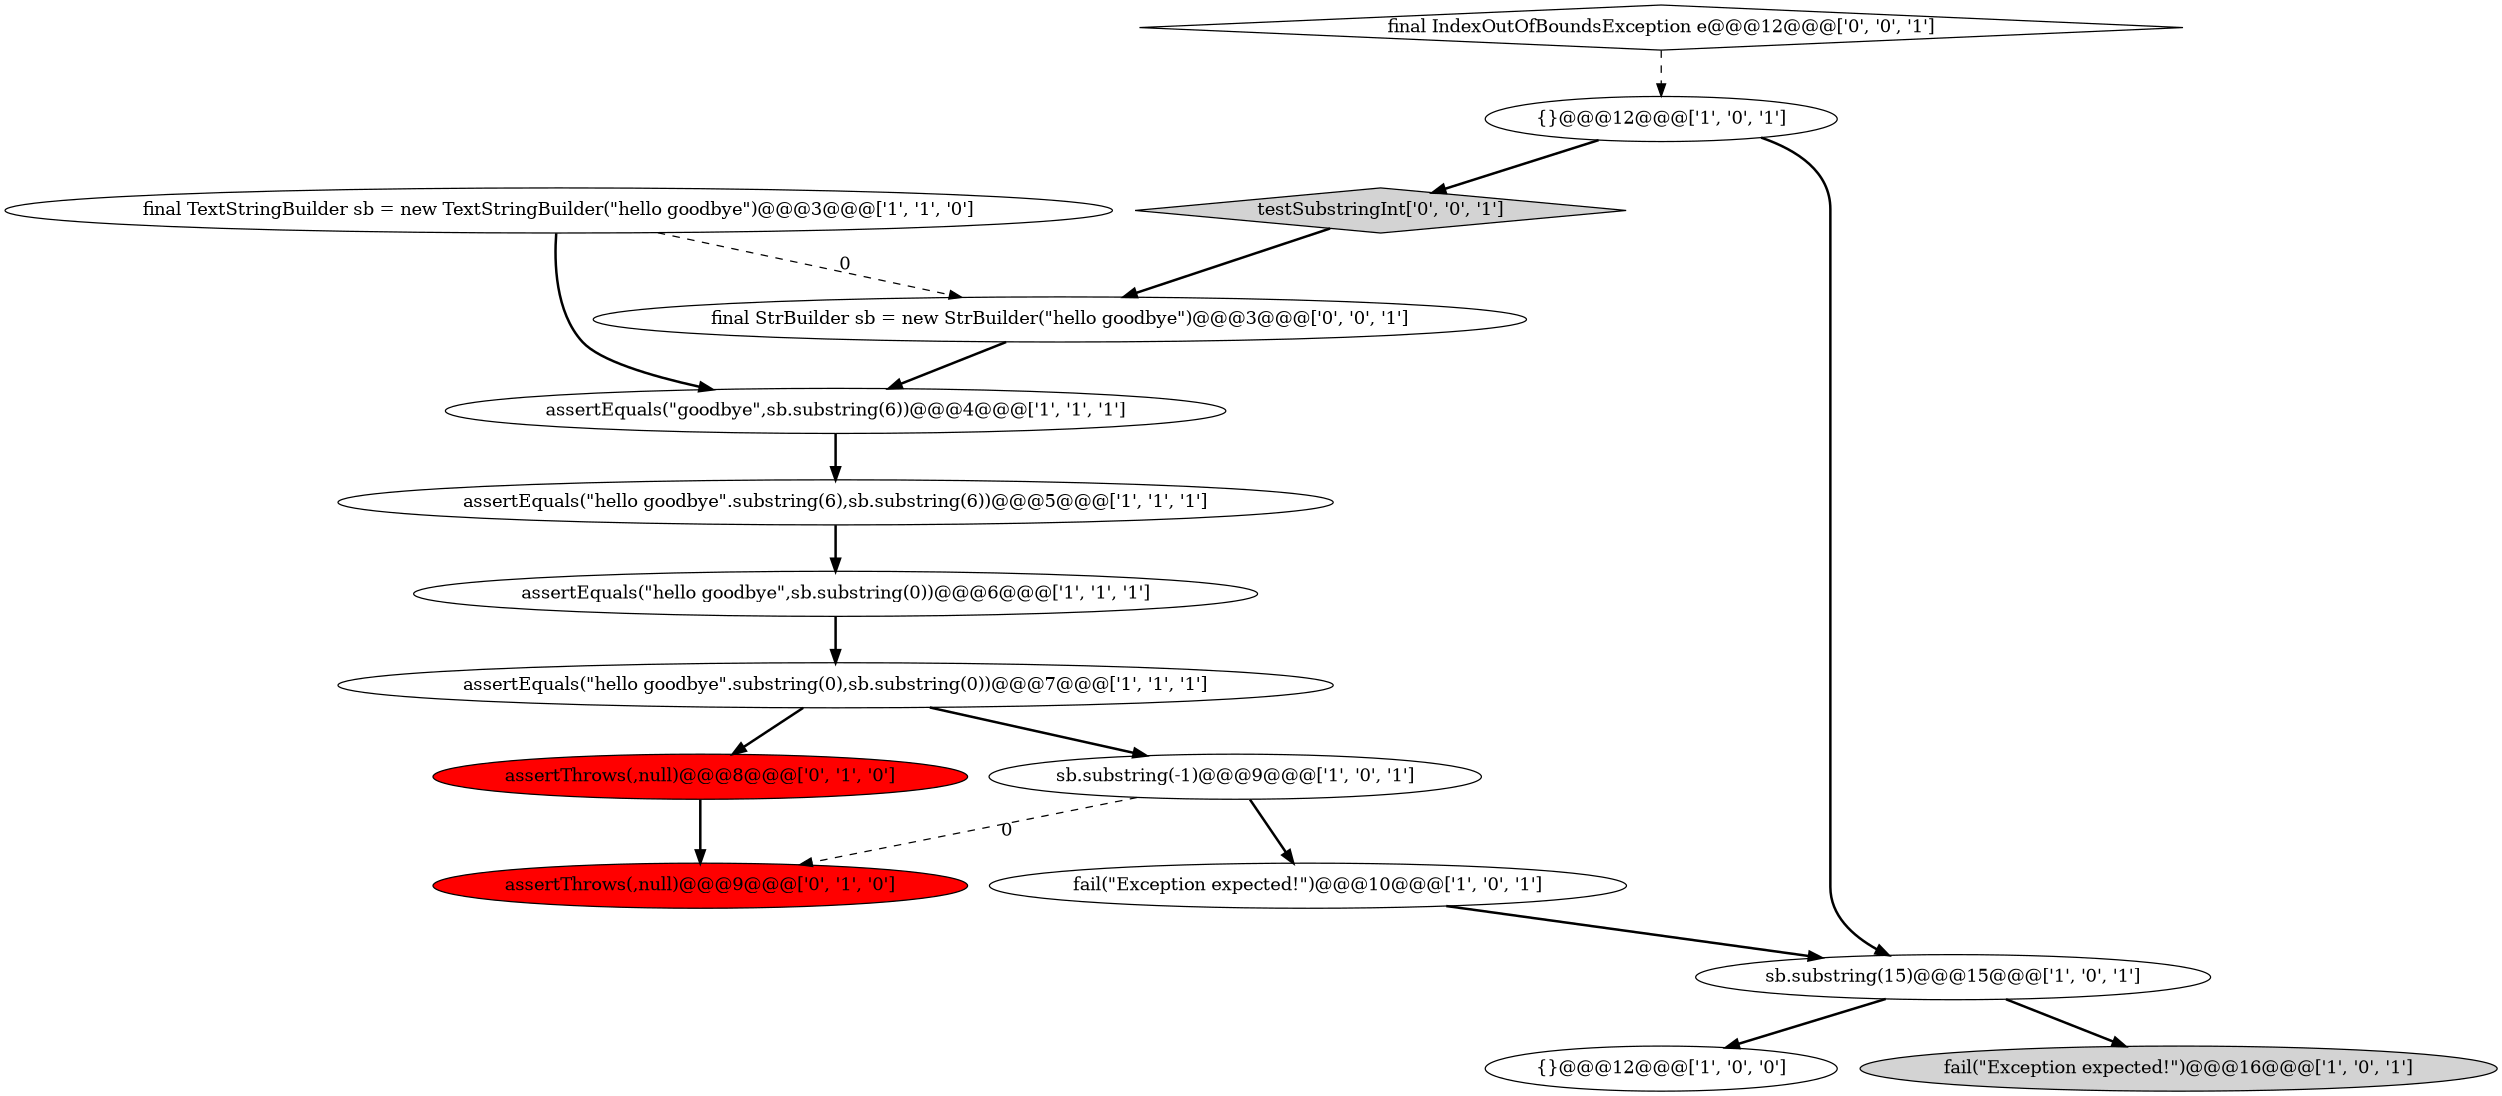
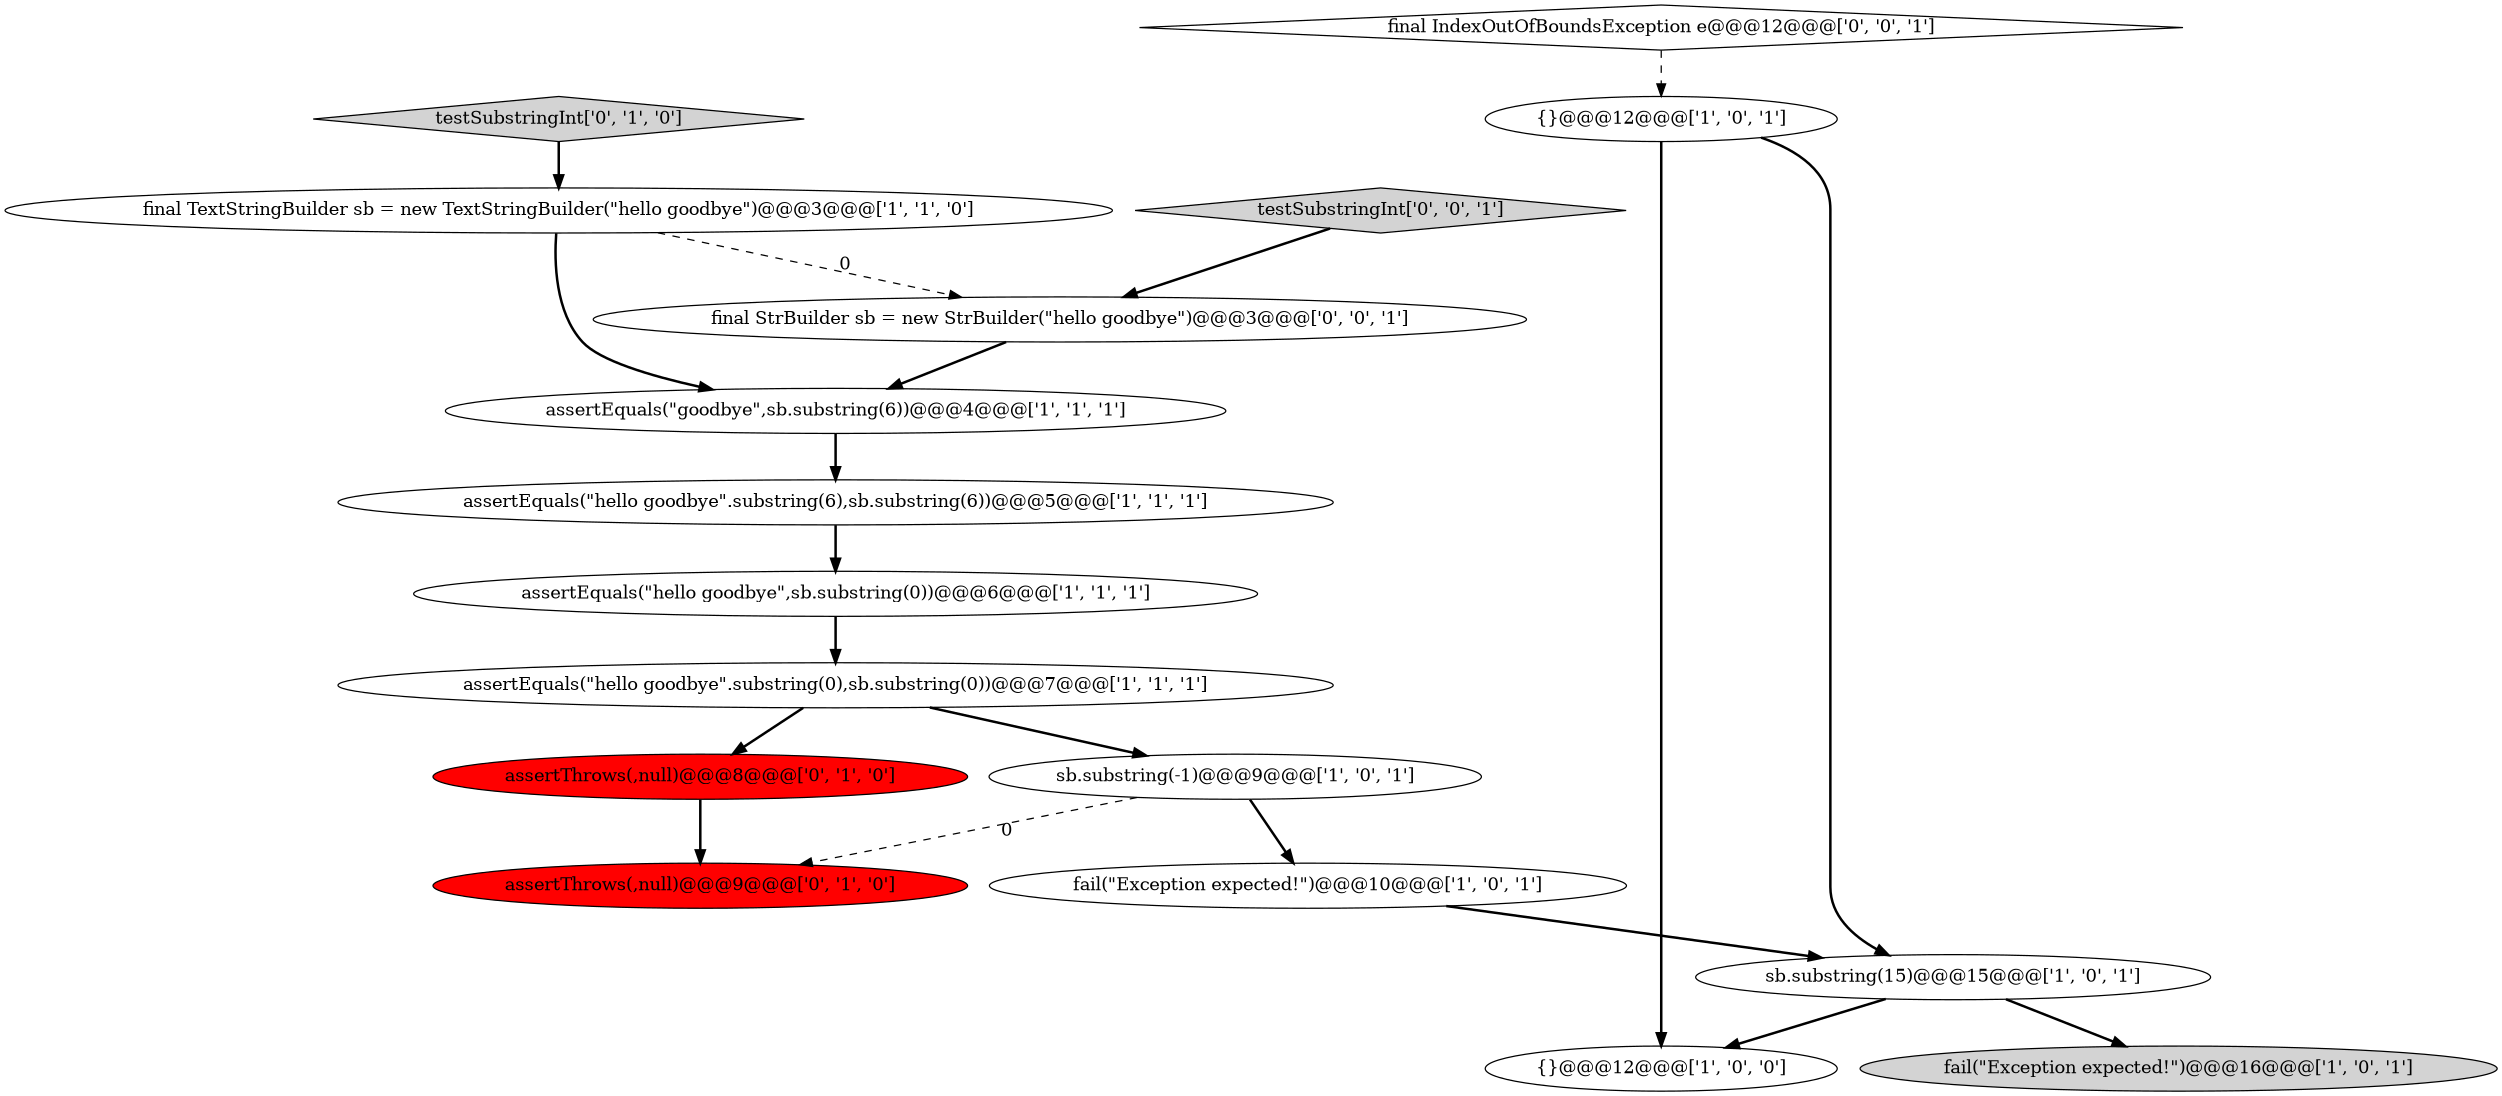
node "testSubstringInt['0', '1', '0']": added
edge "{}@@@12@@@['1', '0', '1']" -> "testSubstringInt['0', '0', '1']": now "{}@@@12@@@['1', '0', '1']" -> "{}@@@12@@@['1', '0', '0']"
